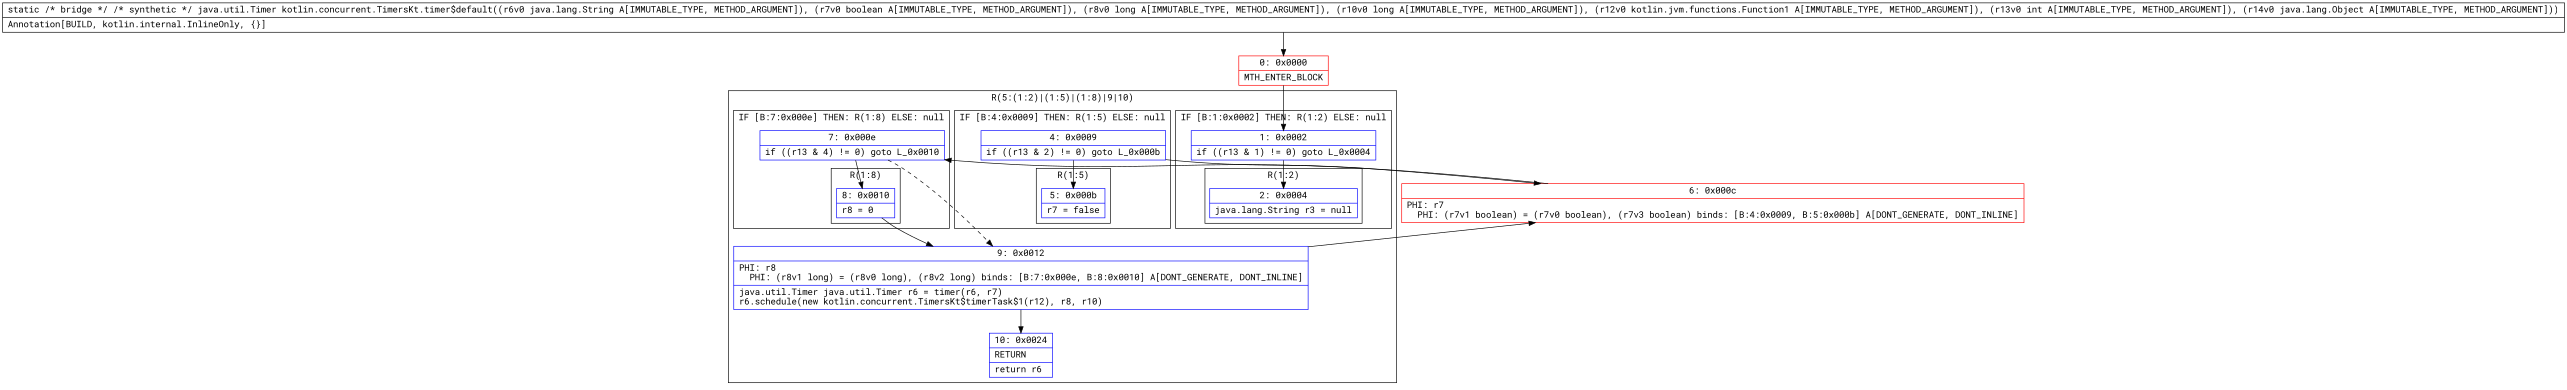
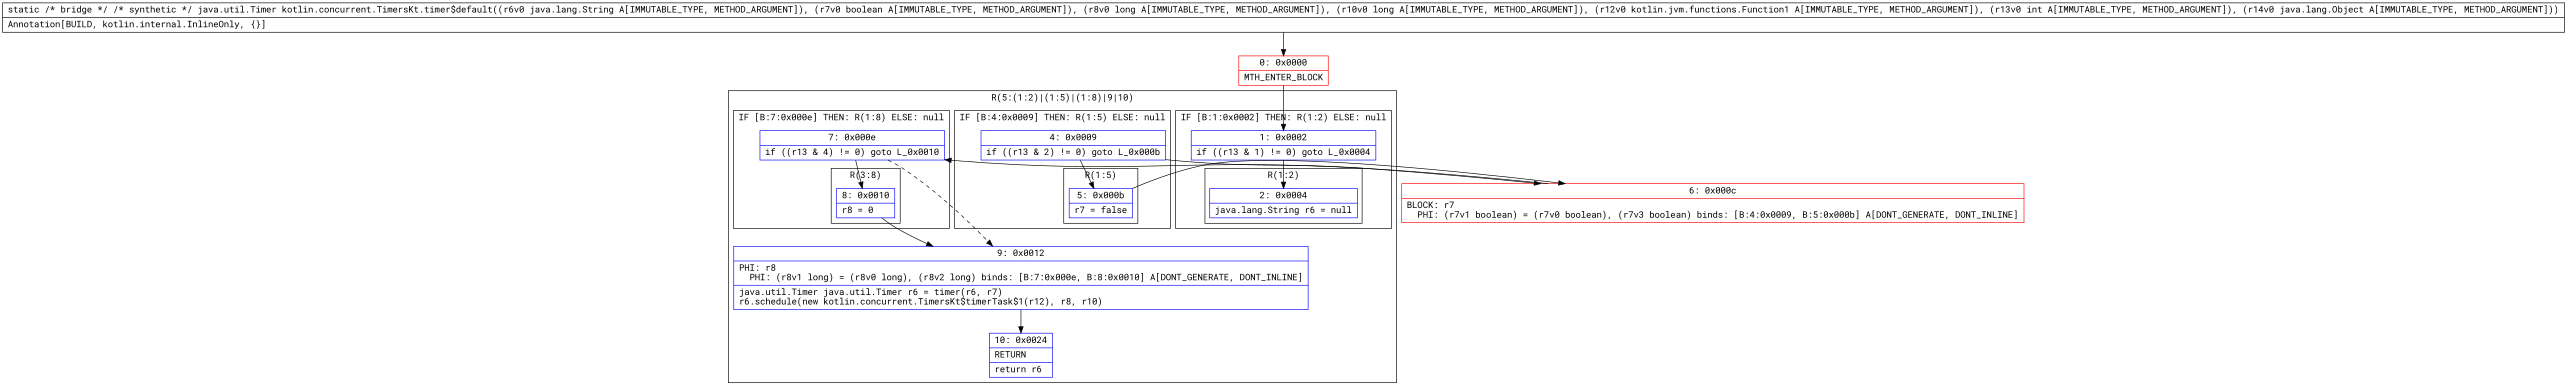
cluster "R(1:8)": label "R(1:8)" -> "R(3:8)"
node "6: 0x000c": text "PHI: r7" -> "BLOCK: r7"
node "2: 0x0004": text "java.lang.String r3 = null" -> "java.lang.String r6 = null"
edge "9: 0x0012" -> "6: 0x000c": now "5: 0x000b" -> "6: 0x000c"
